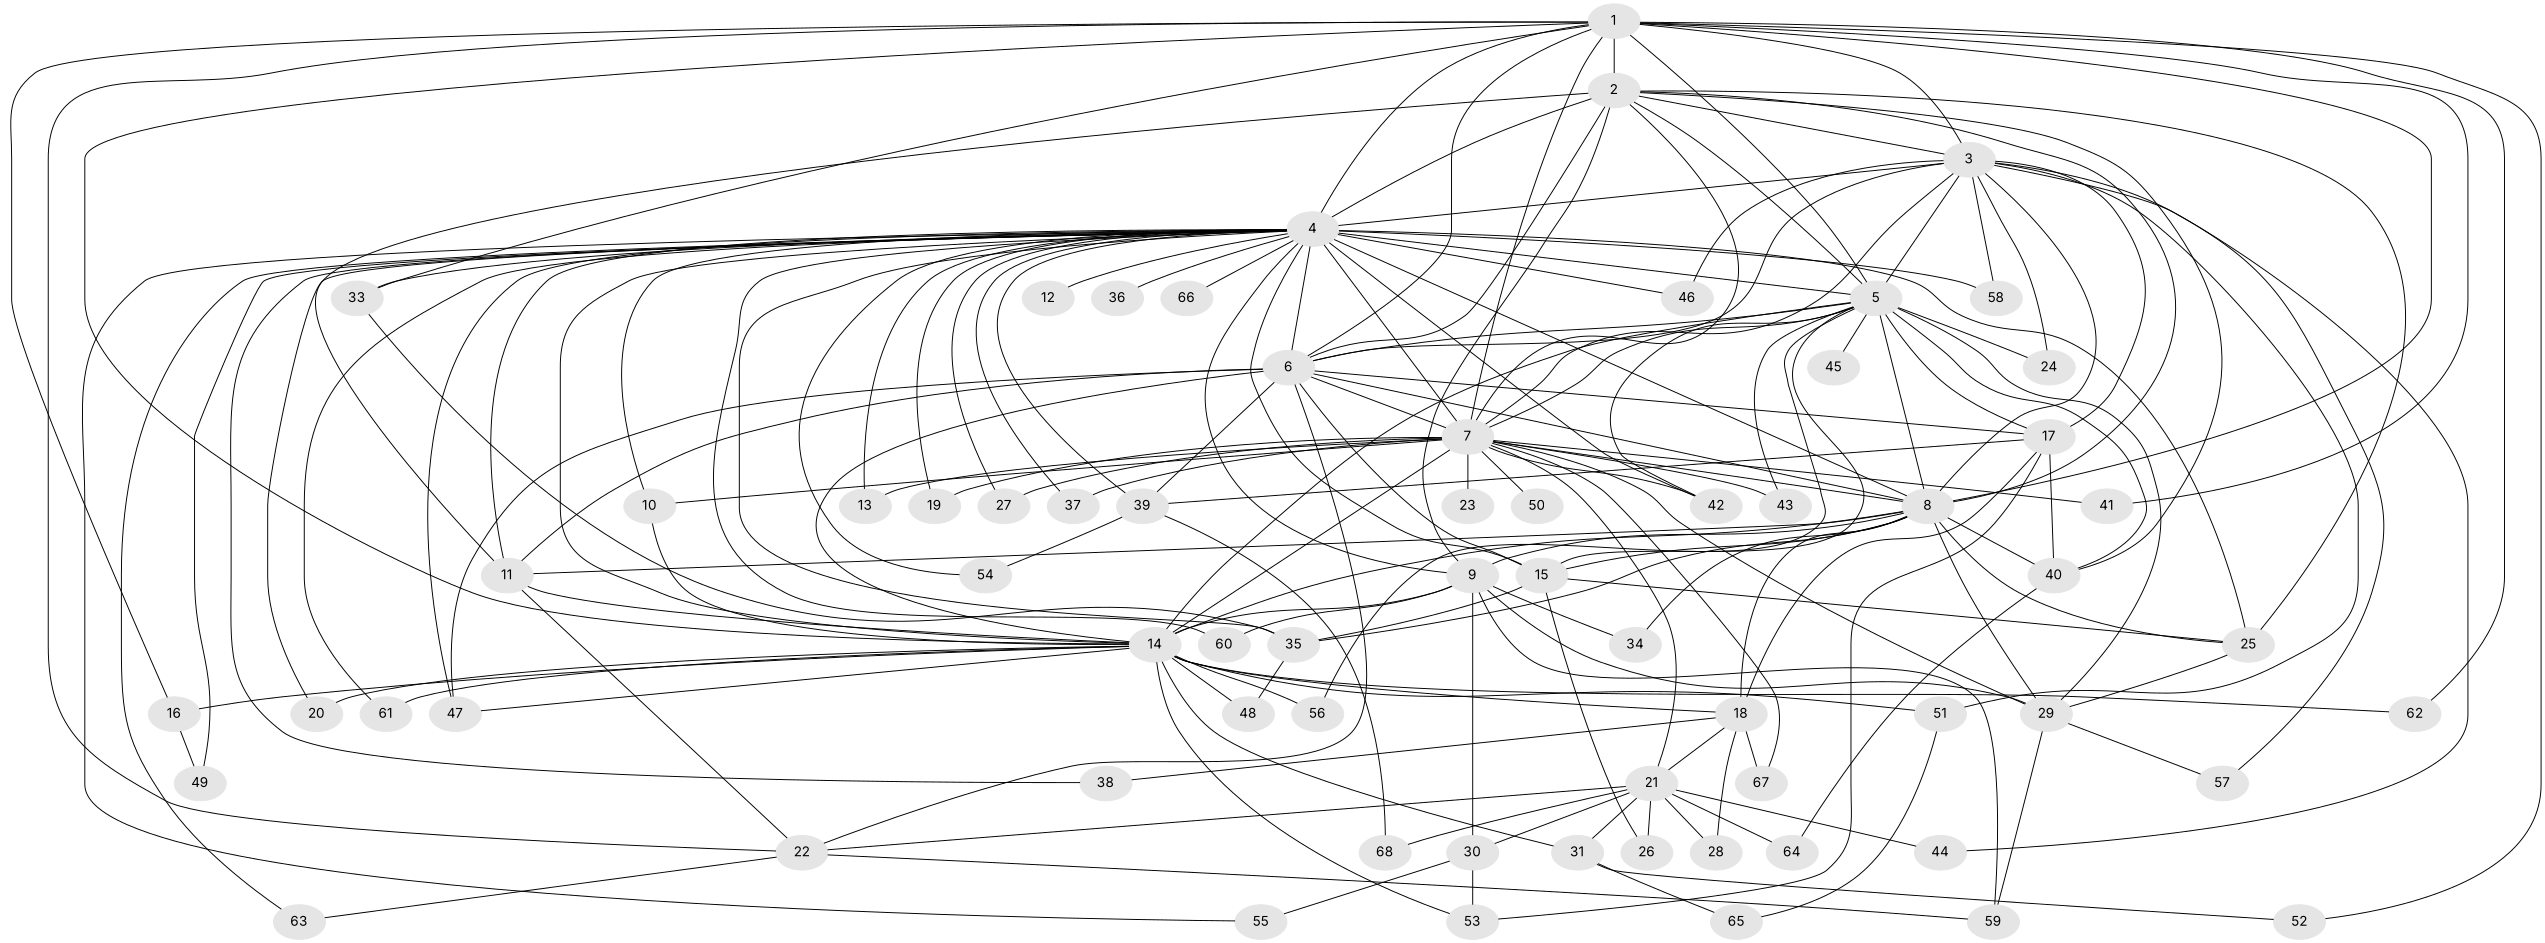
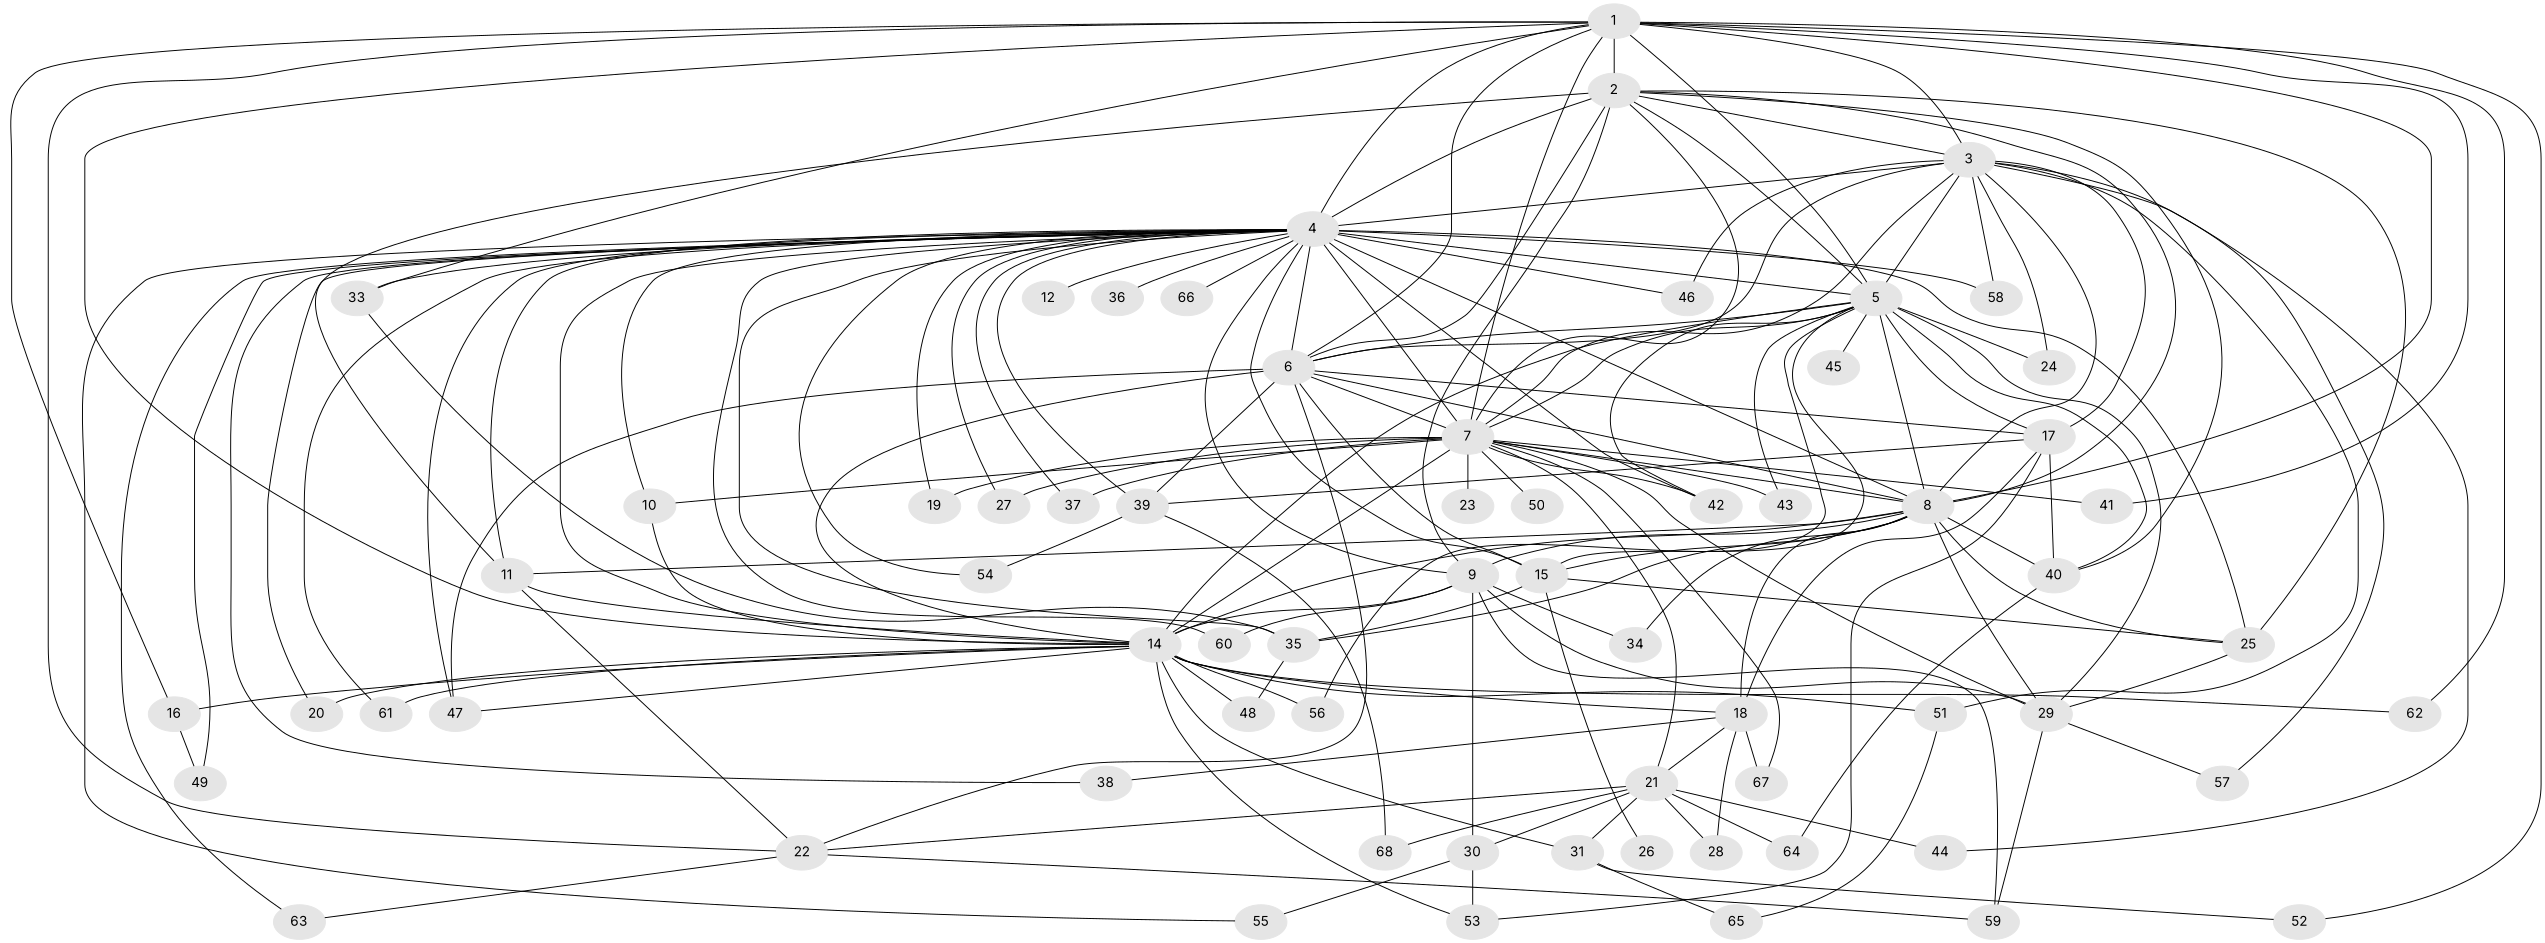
edge "6" -- "11": removed
node "13": removed
edge "21" -- "26": removed
